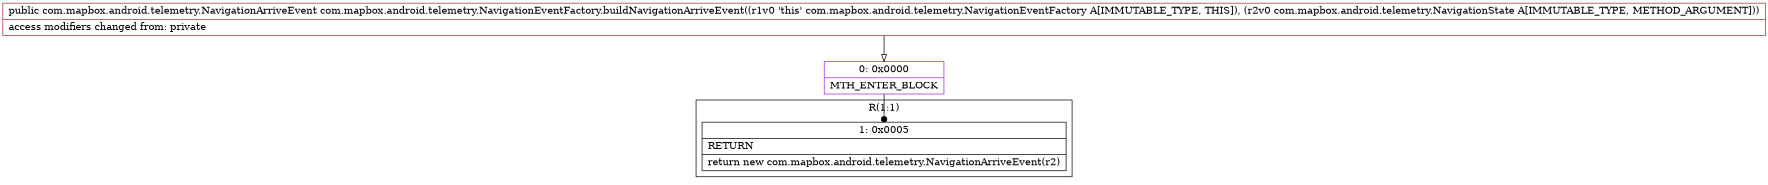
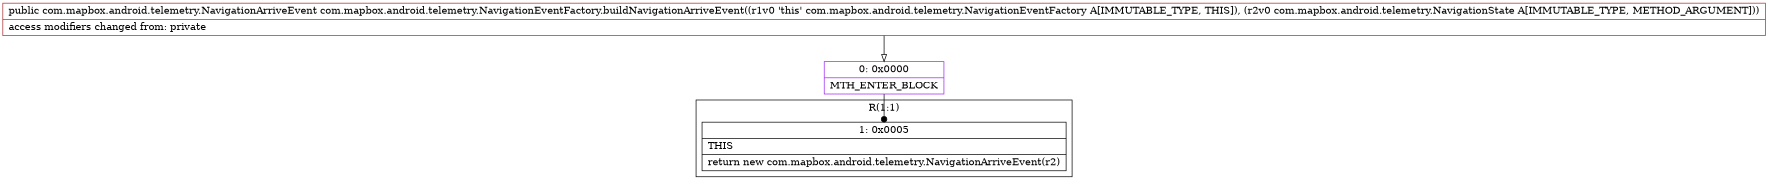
node "1: 0x0005": text "RETURN" -> "THIS"
